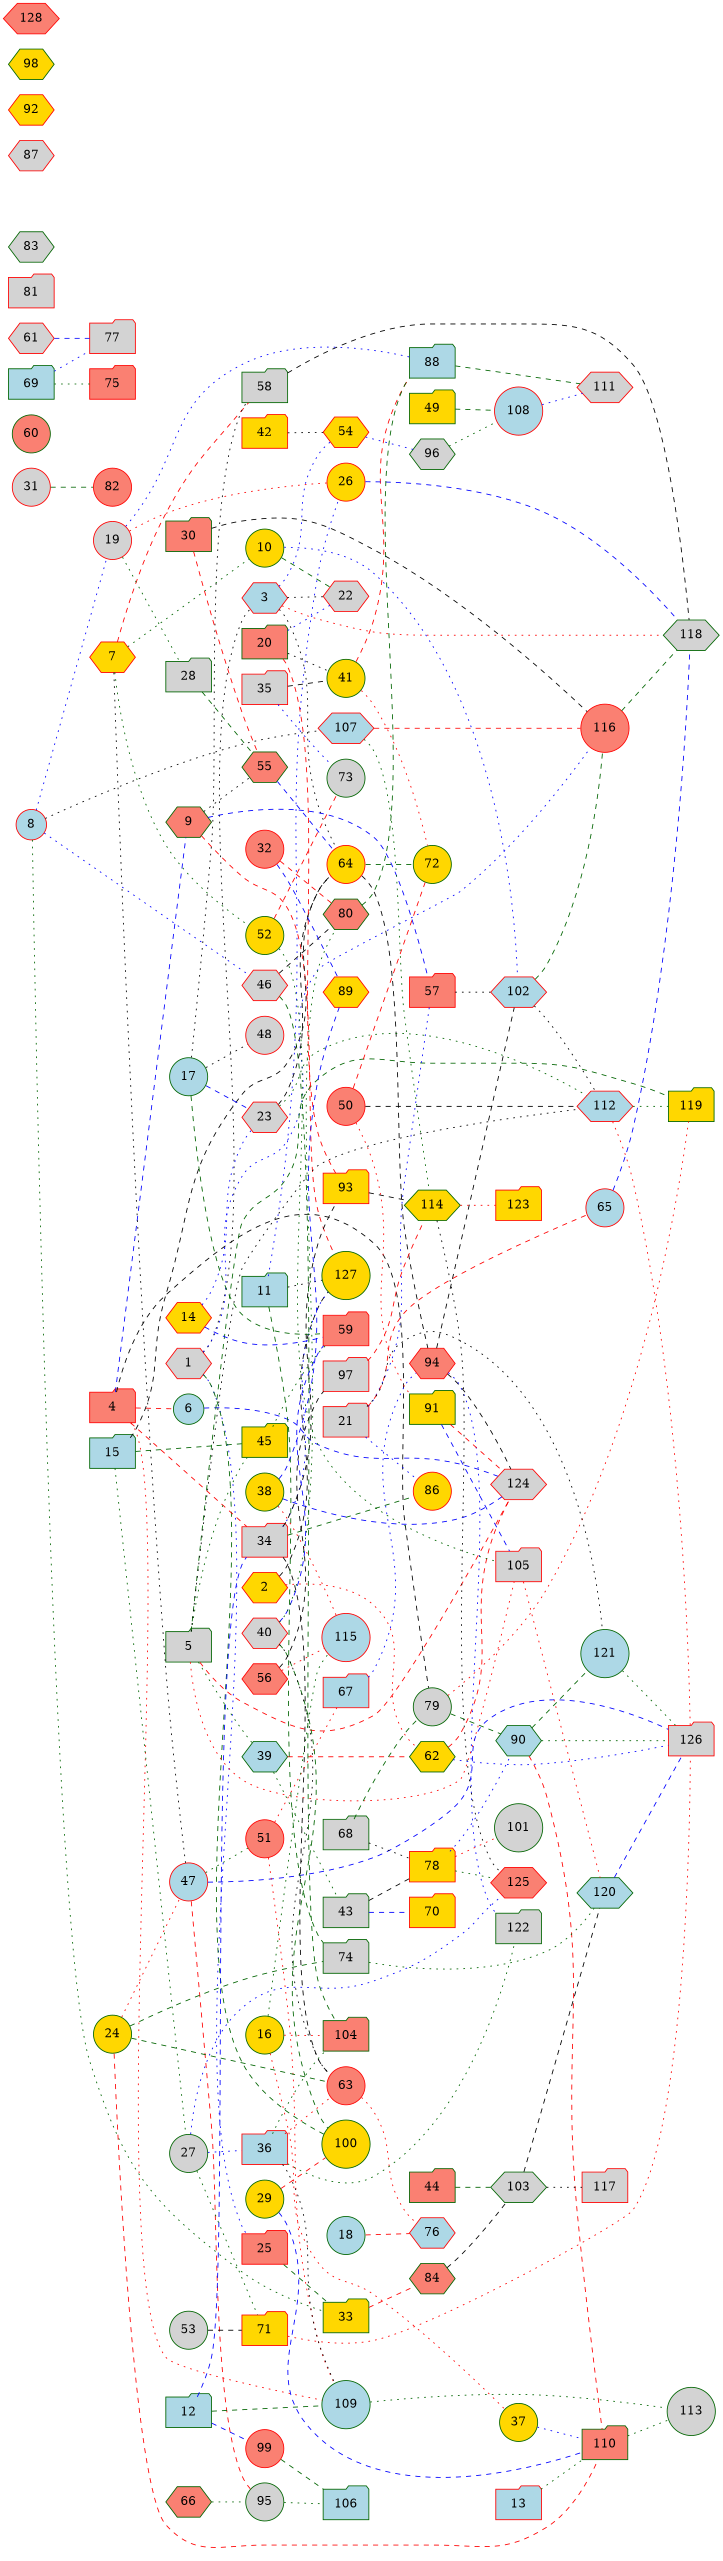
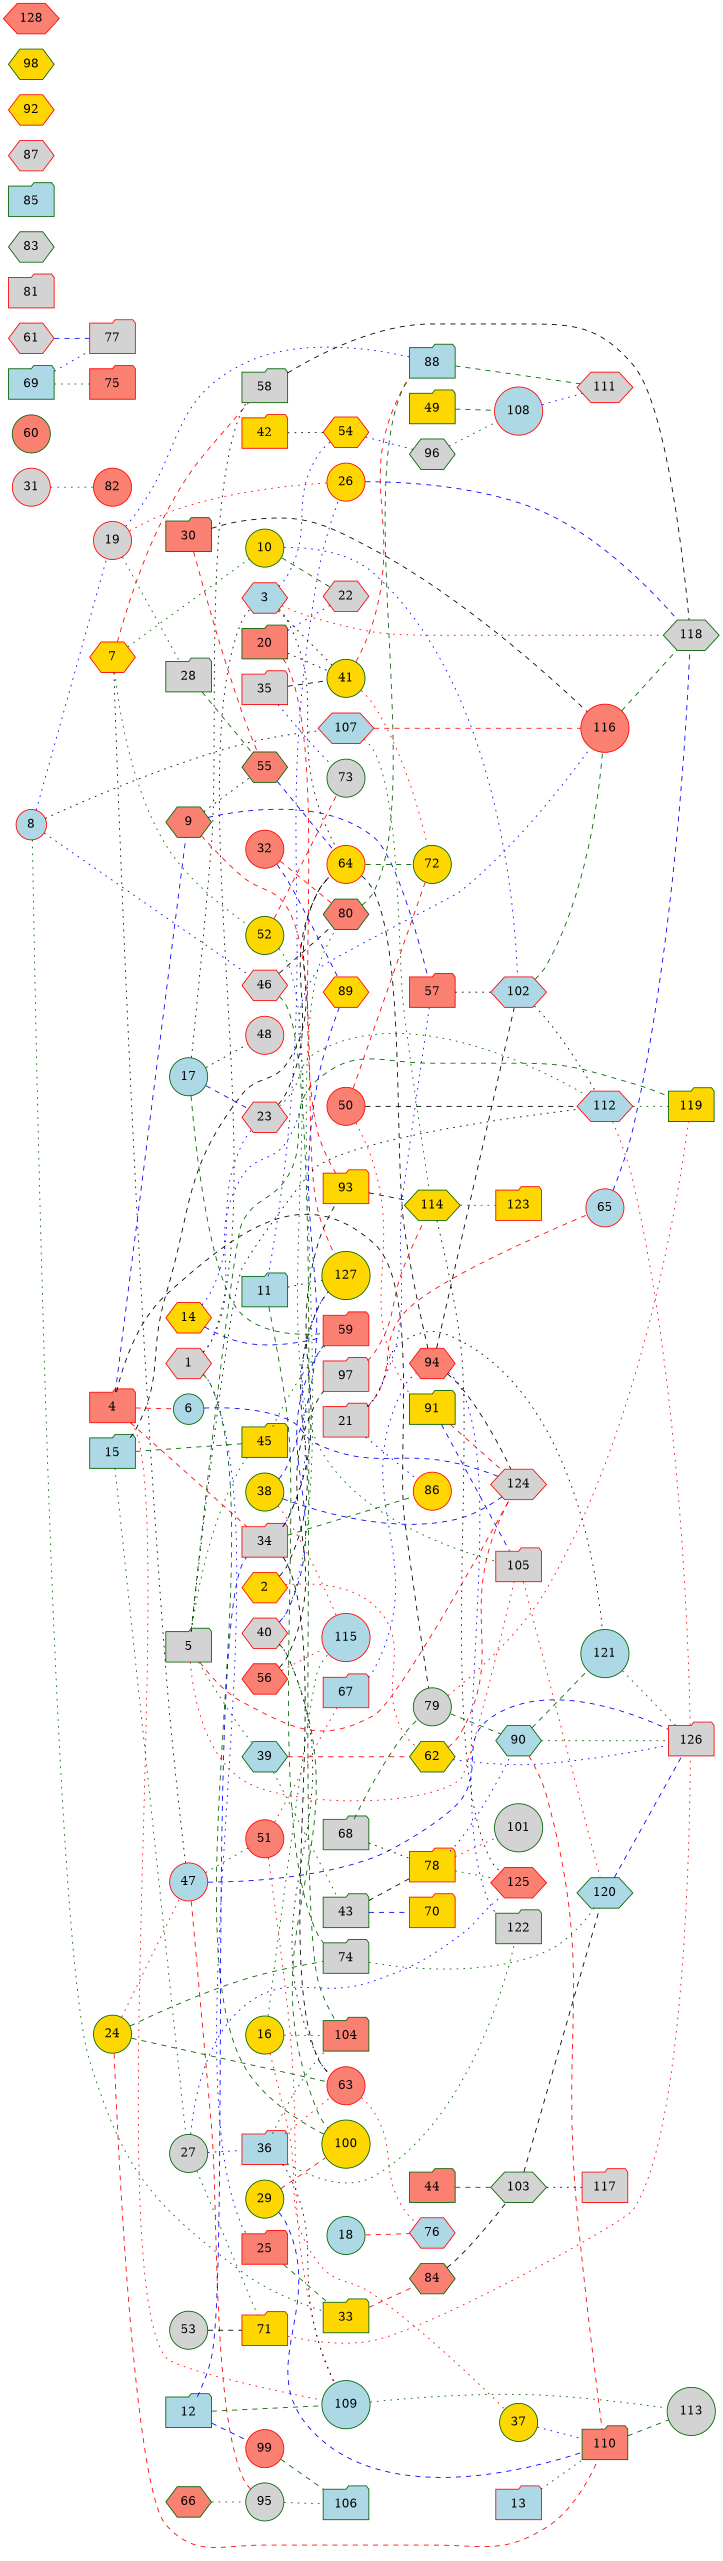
node "85": added
edge "31" -- "82": style dashed -> dotted
edge "22" -- "3": now "41" -- "3"
edge "113" -- "110": style dotted -> dashed
